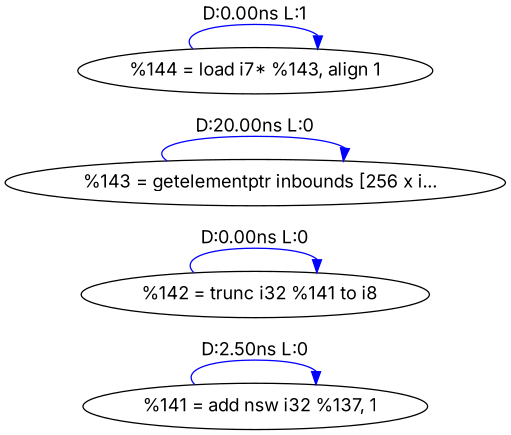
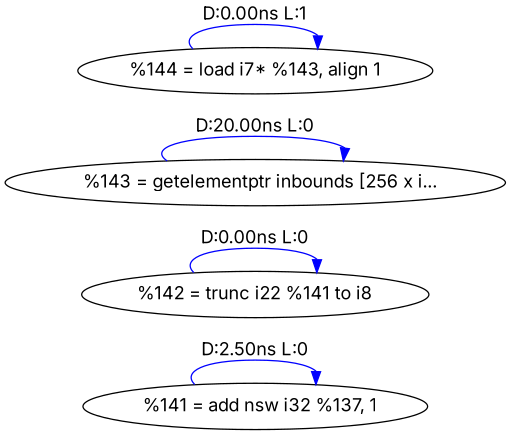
node "%142 = trunc i32 %141 to i8": label "%142 = trunc i32 %141 to i8" -> "%142 = trunc i22 %141 to i8"
